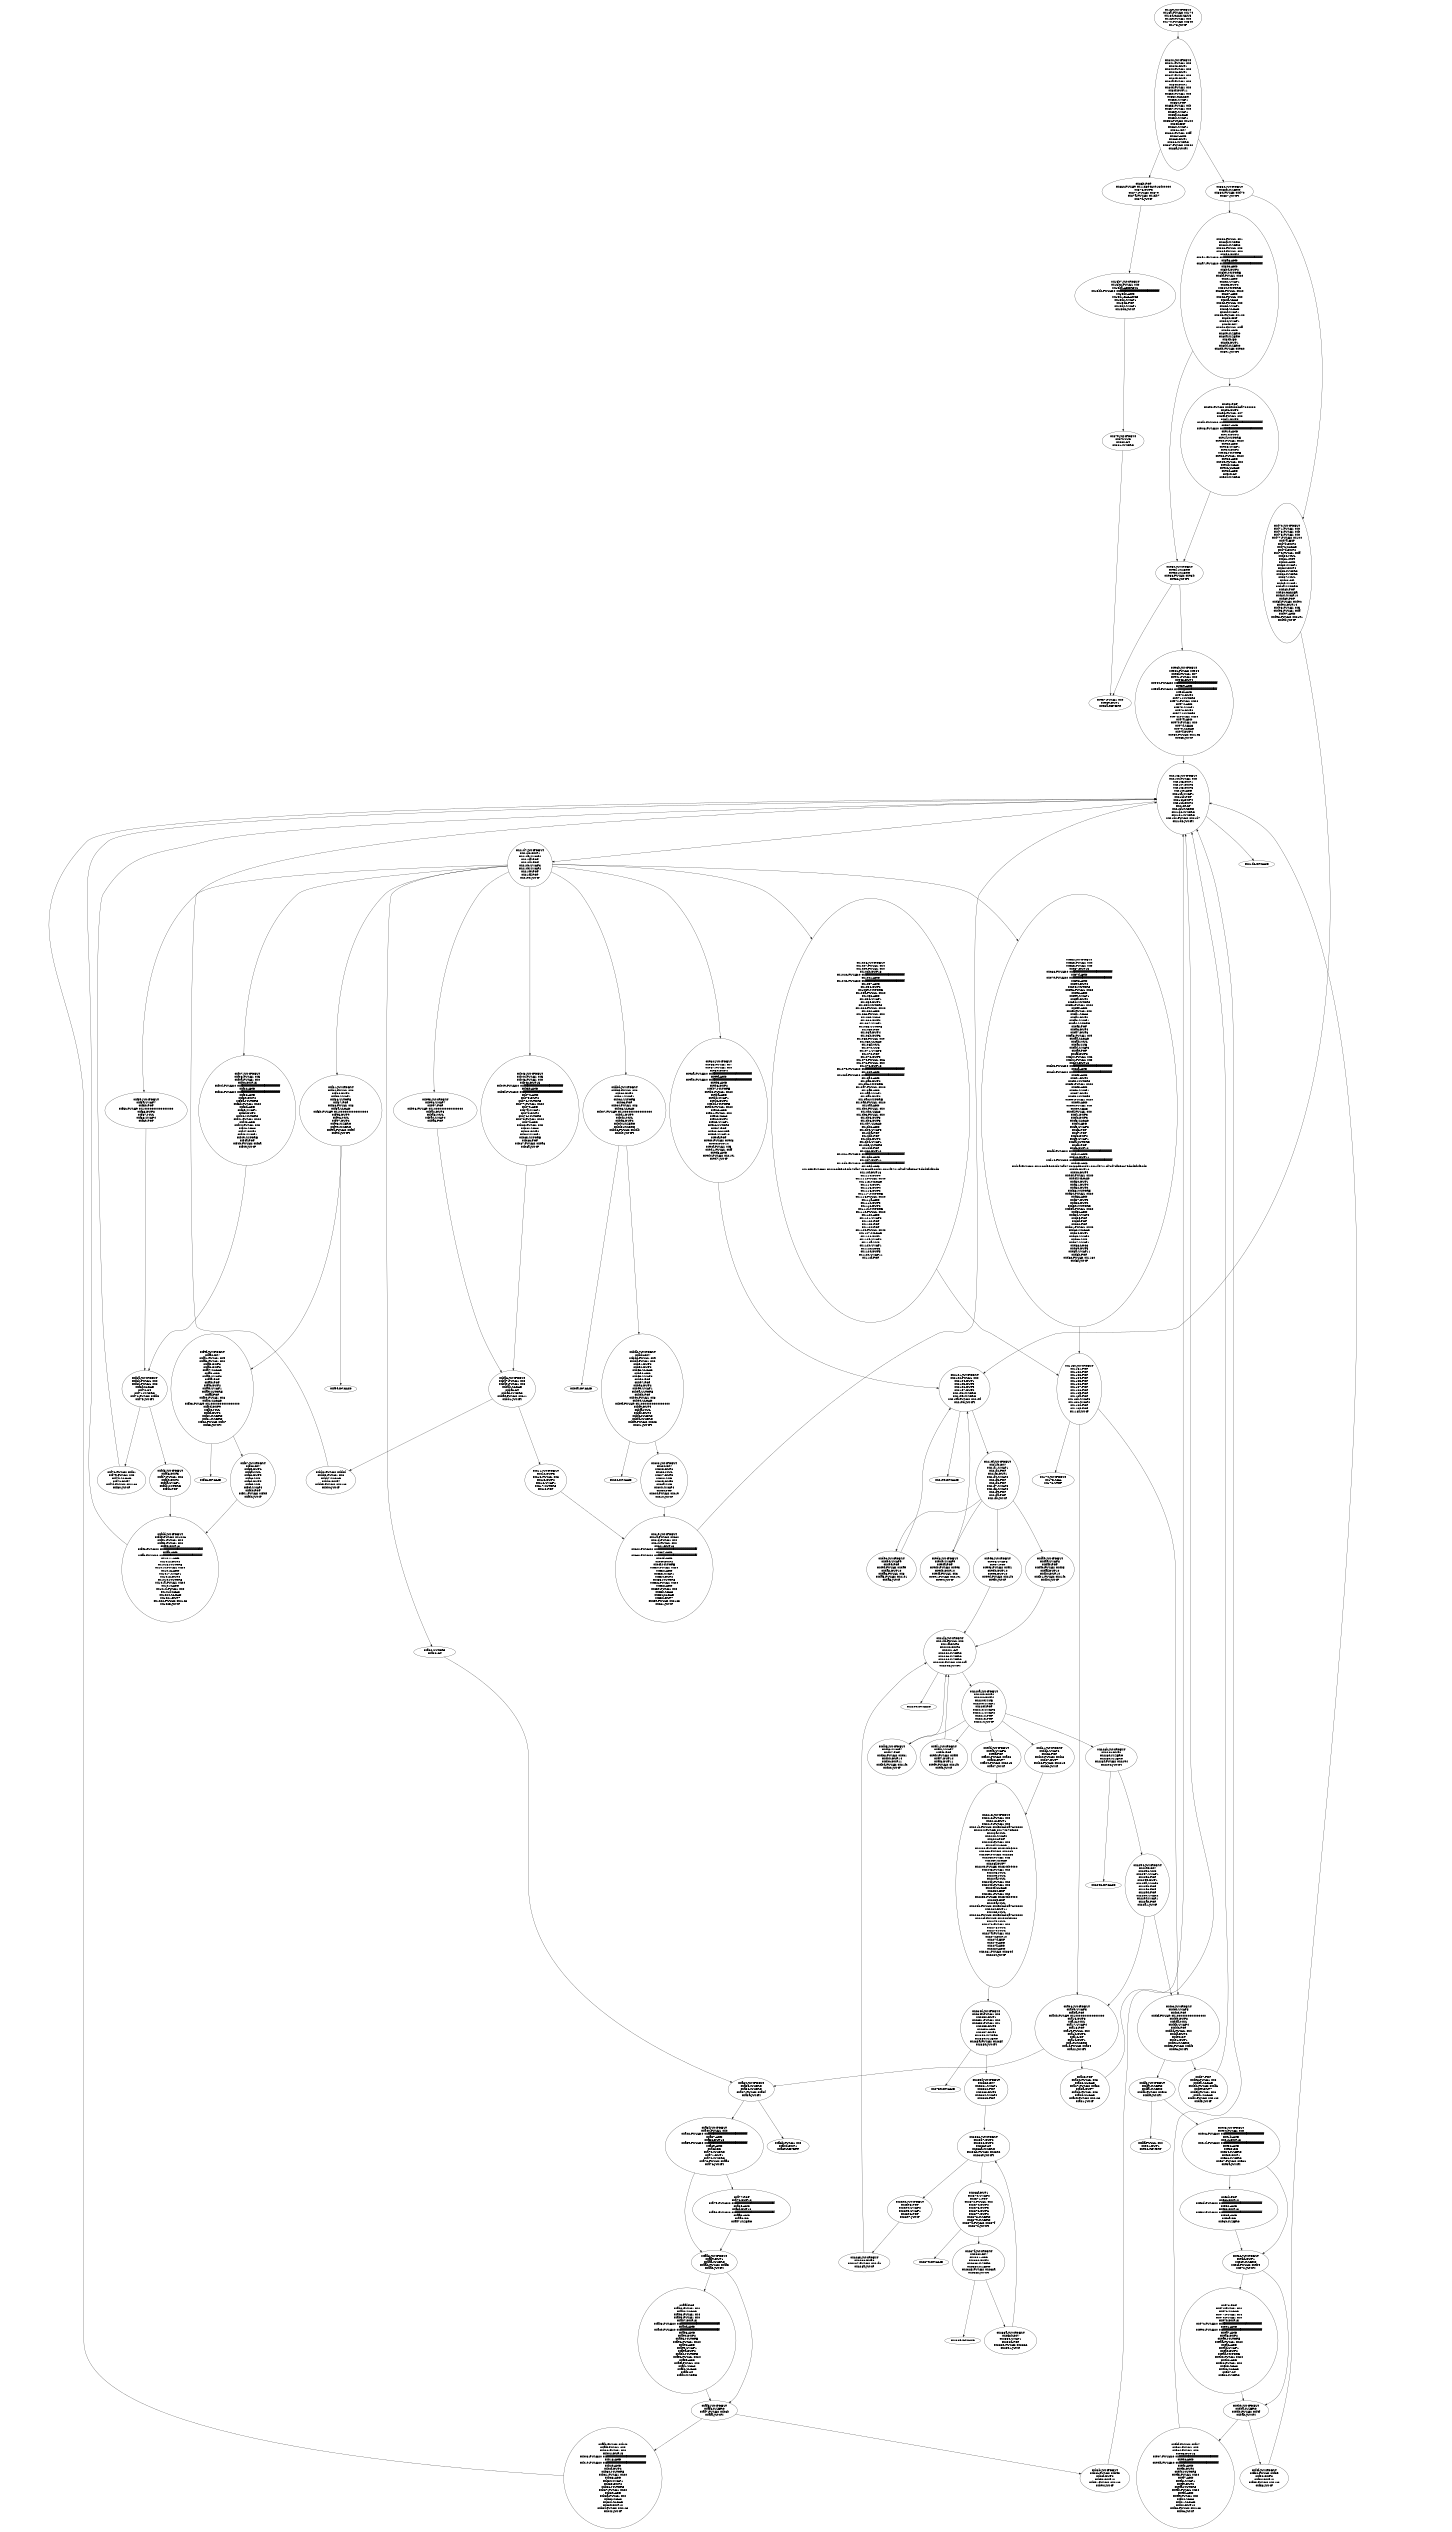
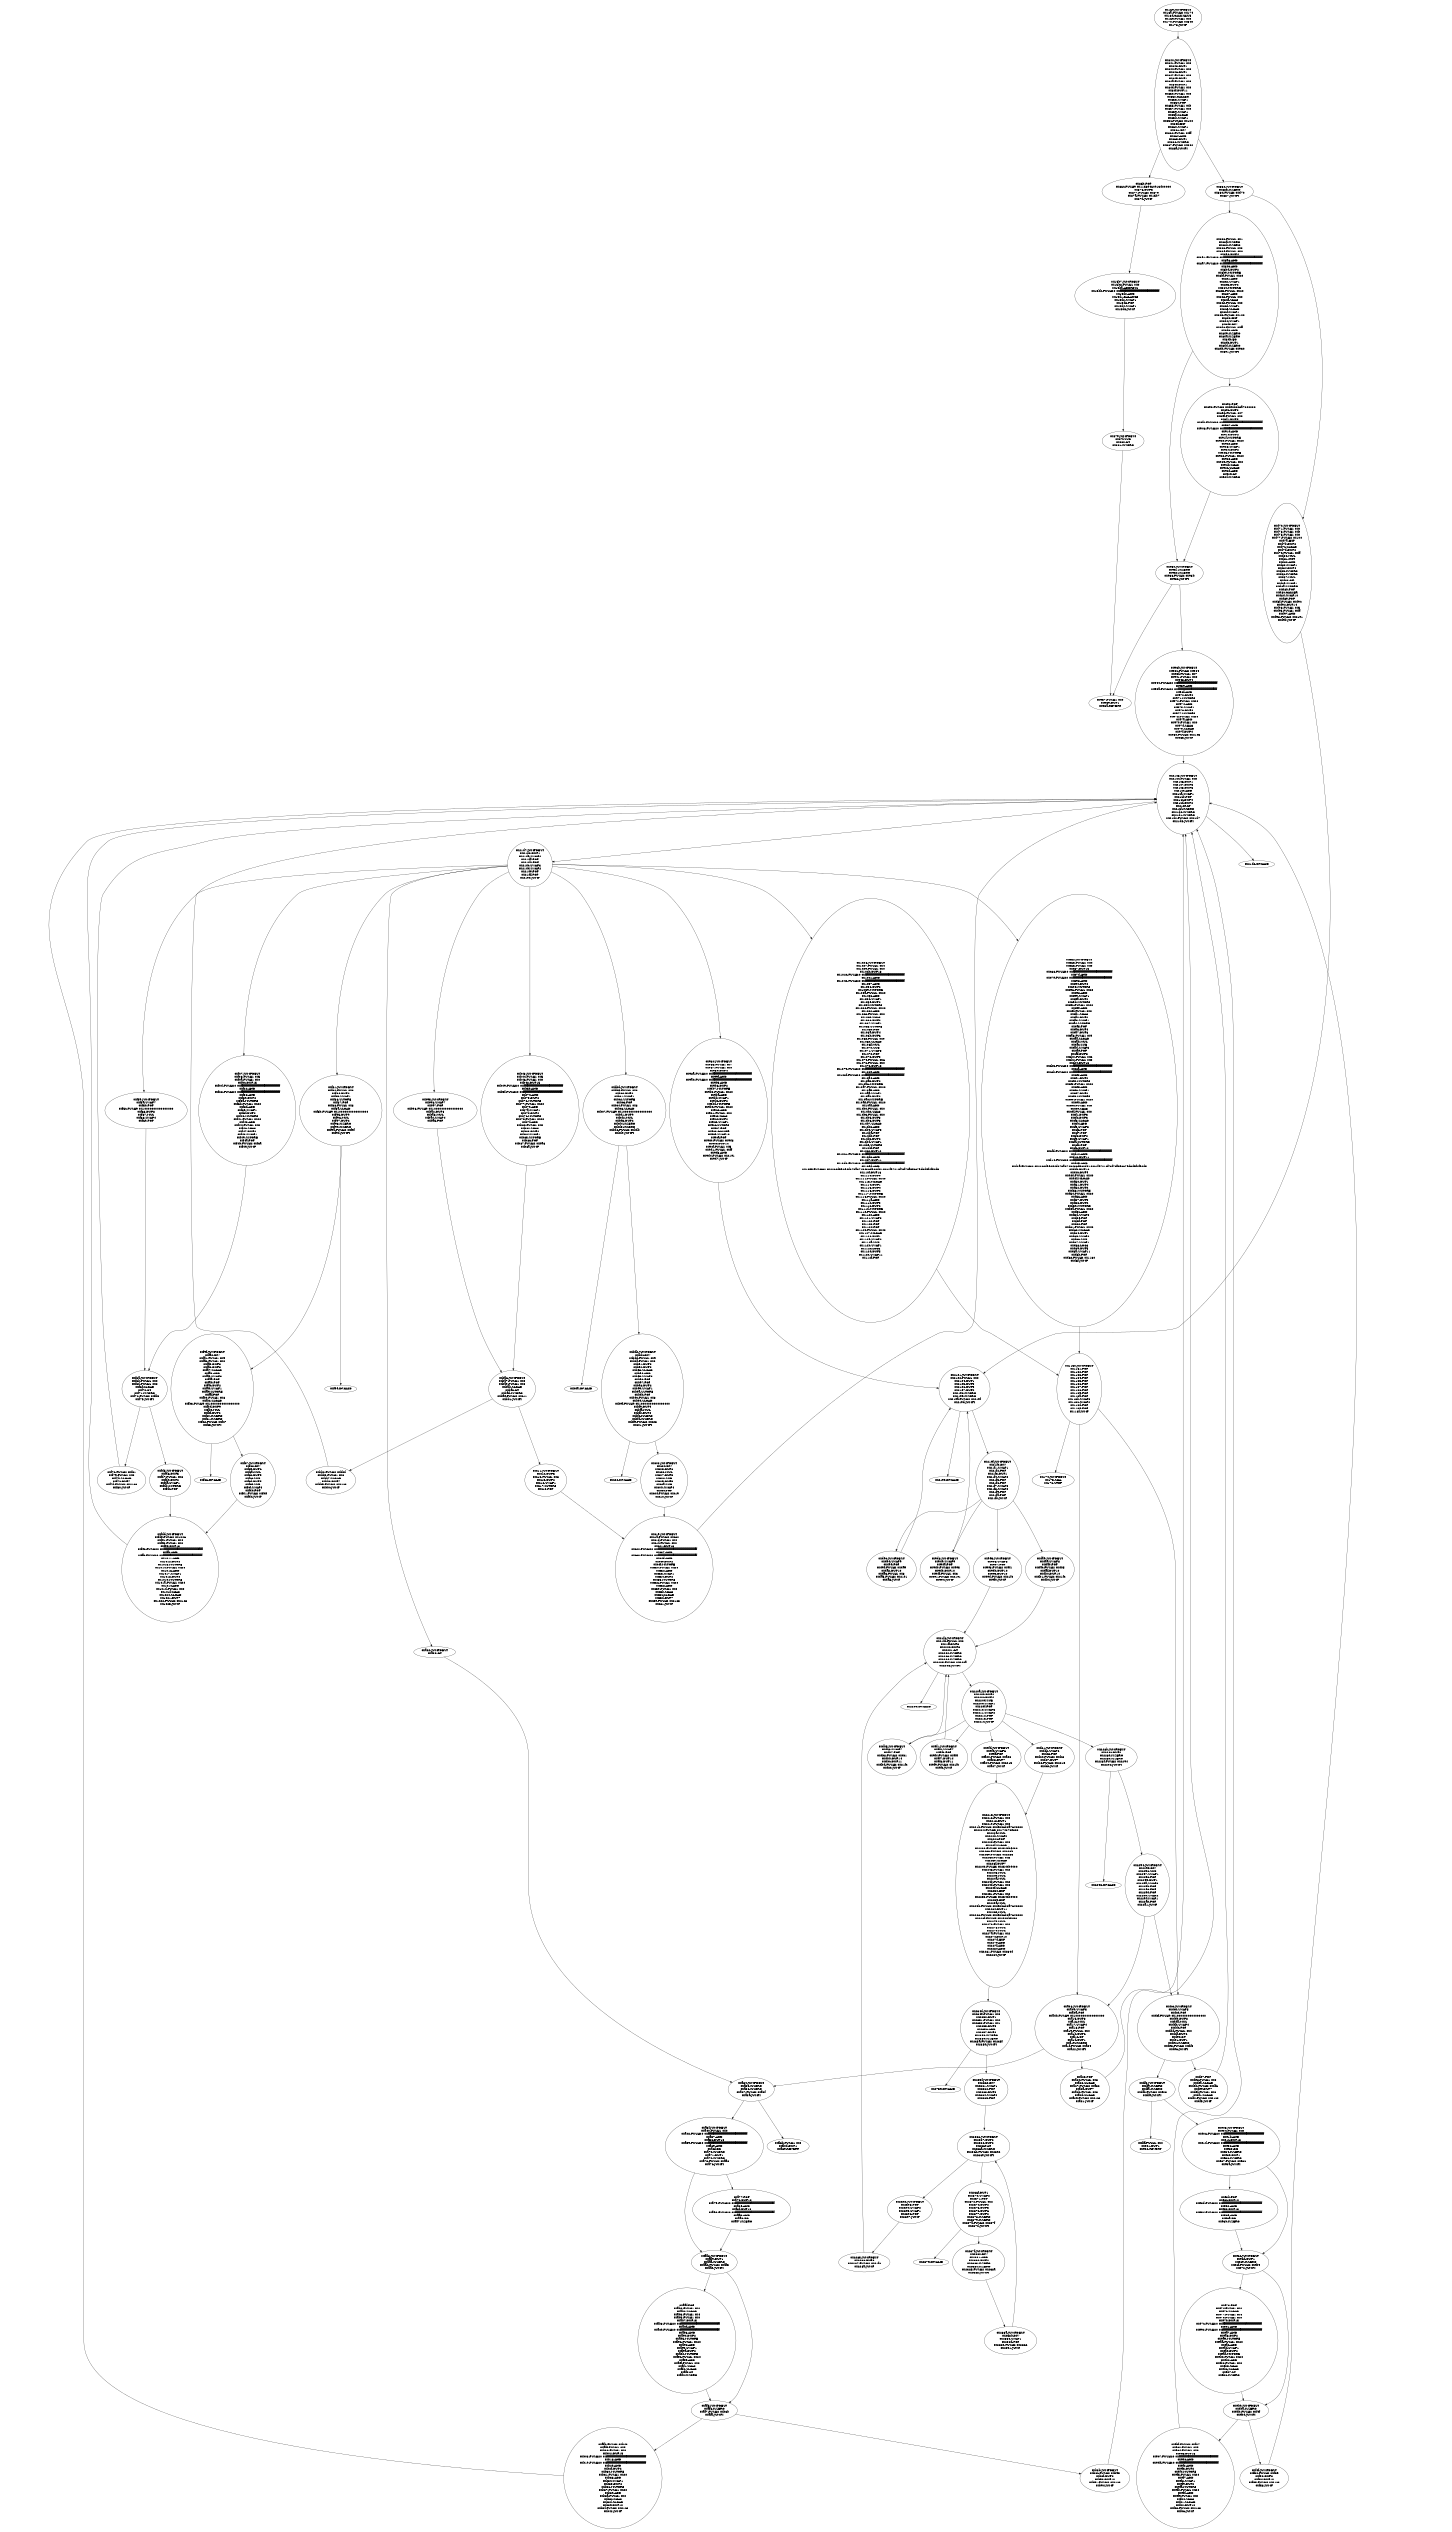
node "0xa32:SSTORE 0xa33:GT": label "0xa32:SSTORE 0xa33:GT" -> "0xa32:JUMPDEST 0xa33:GT"
node "0x2389:INVALID": removed
node "0xeb9:JUMPDEST 0xeba:ISZERO 0xebb:PUSH2 0xf4f 0xbab:JUMPI": label "0xeb9:JUMPDEST 0xeba:ISZERO 0xebb:PUSH2 0xf4f 0xbab:JUMPI" -> "0xeb9:JUMPDEST 0xeba:ISZERO 0xebb:PUSH2 0xf4f 0xebe:JUMPI"
